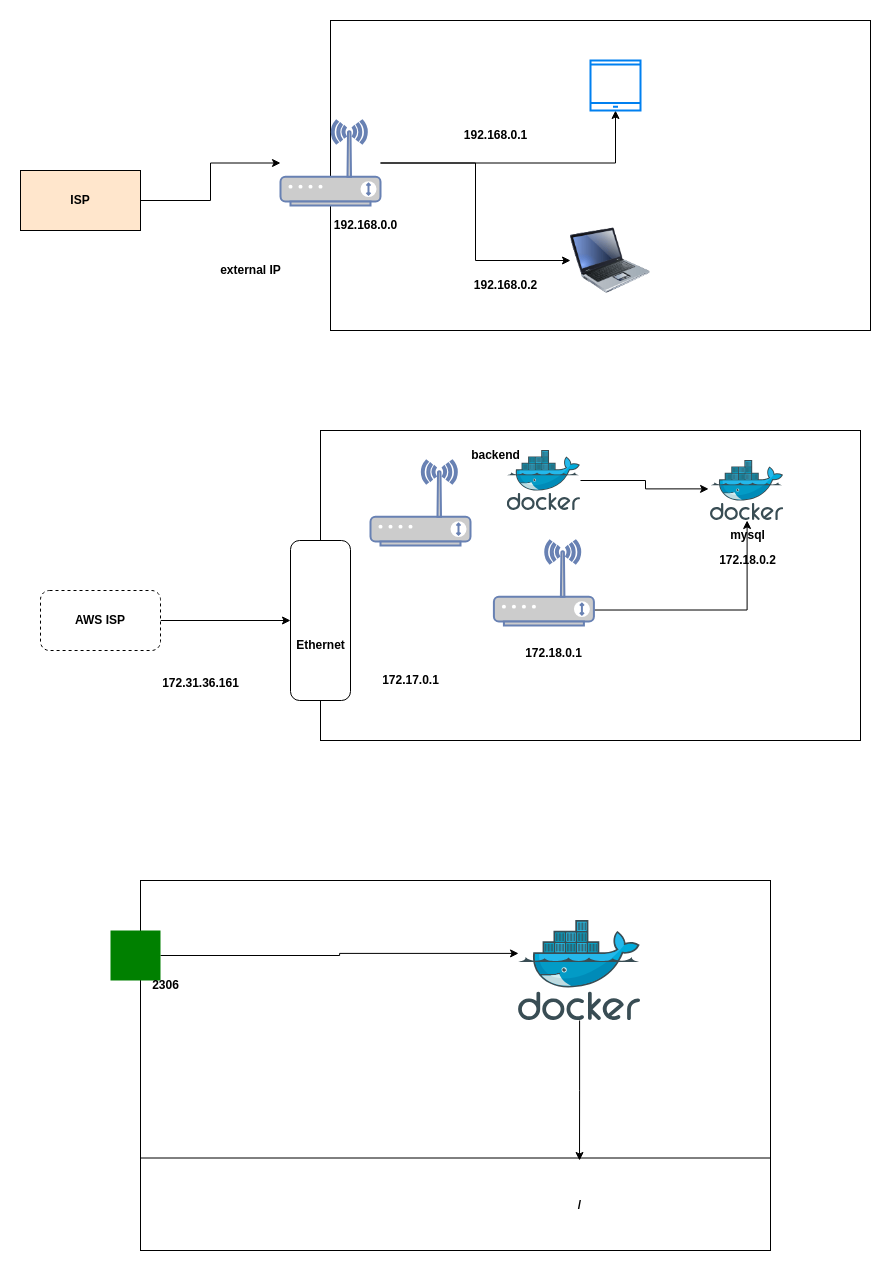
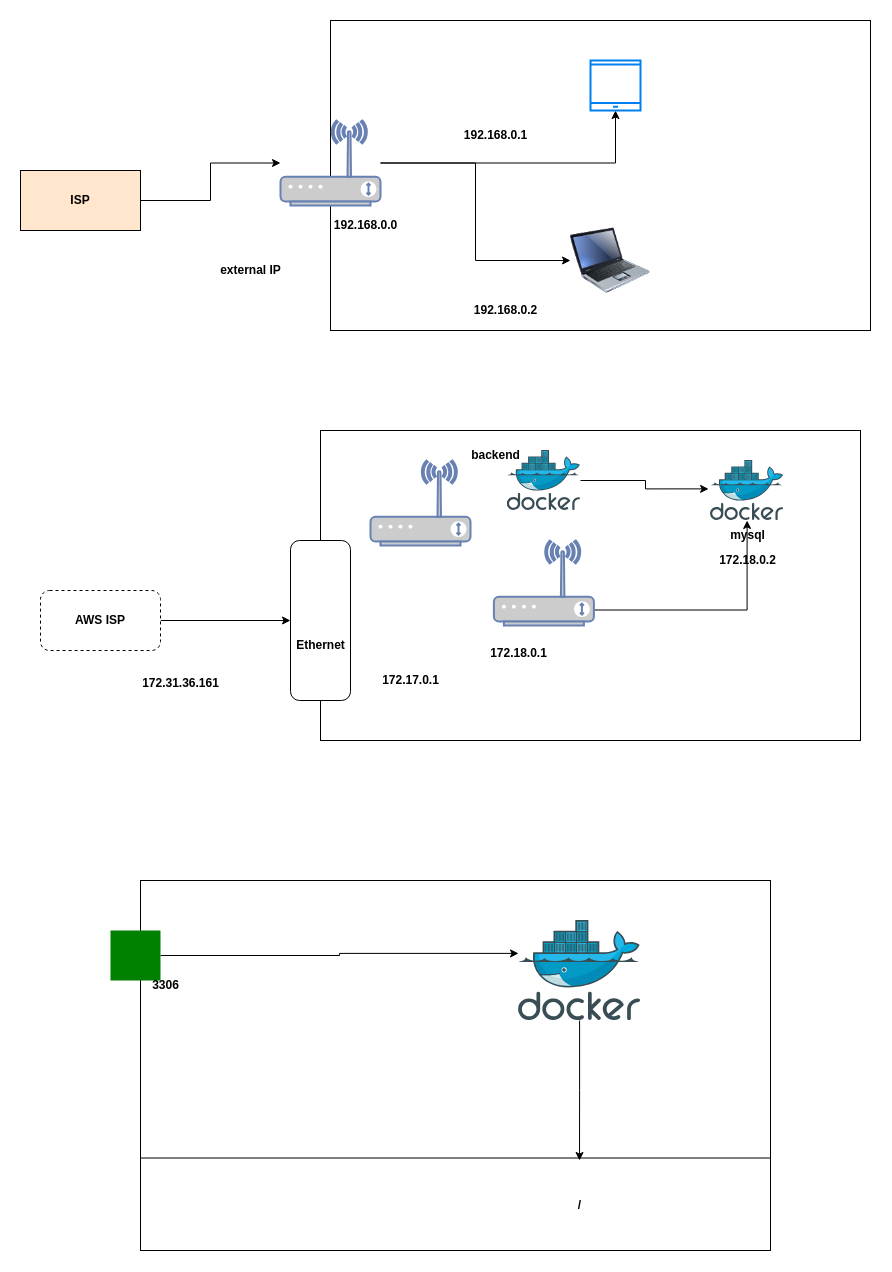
node "192.168.0.2": moved (506, 286) -> (506, 311)
node "172.18.0.1": moved (554, 654) -> (519, 654)
node "172.31.36.161": moved (201, 684) -> (181, 684)
node "2306": label "2306" -> "3306"
